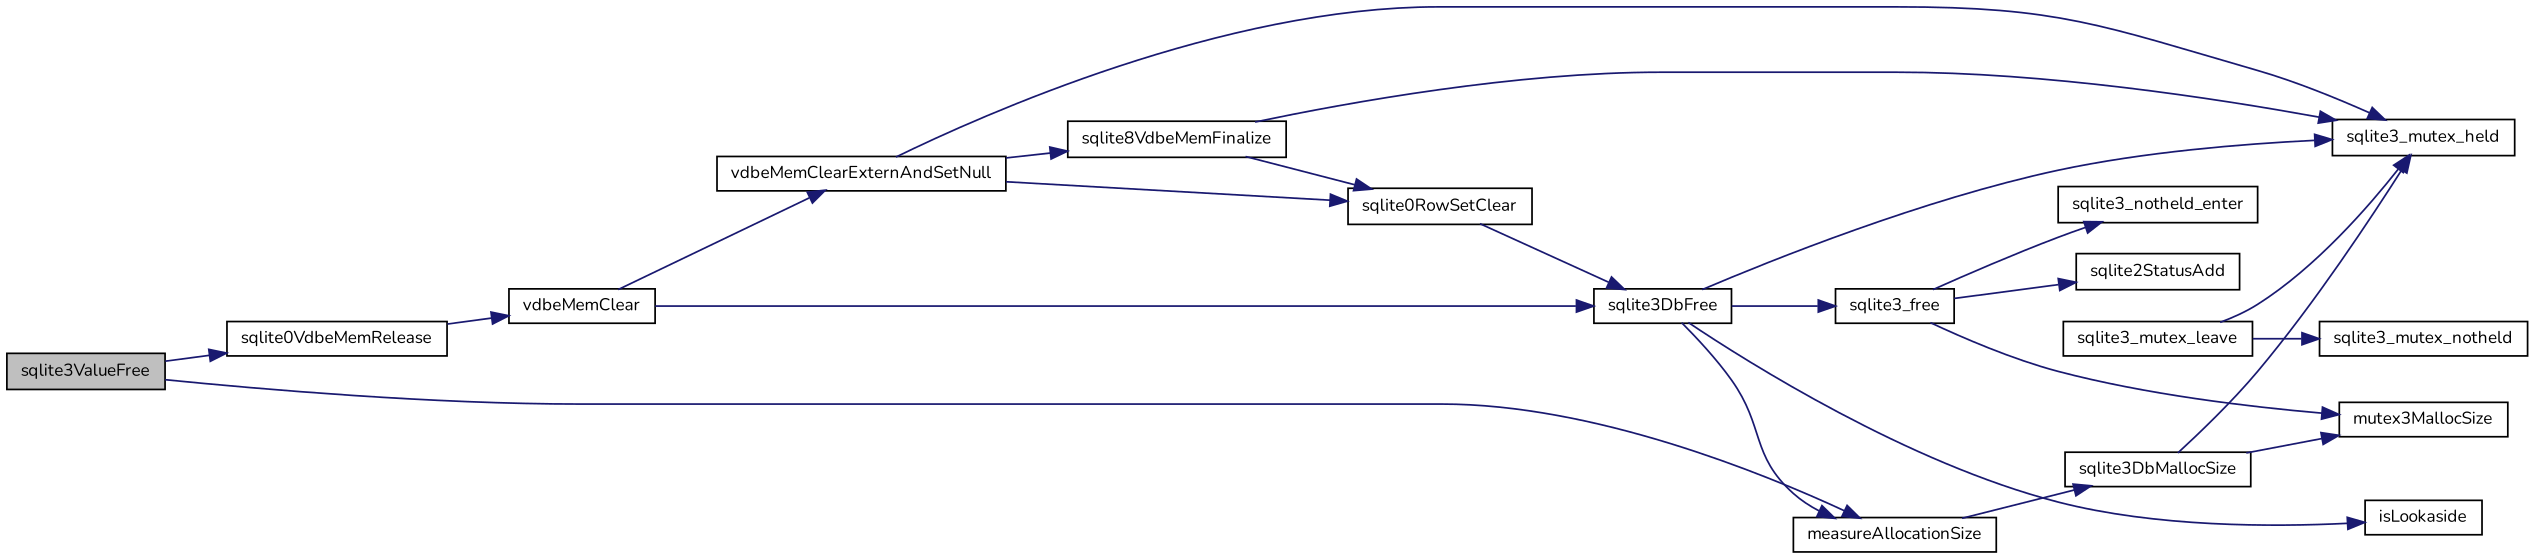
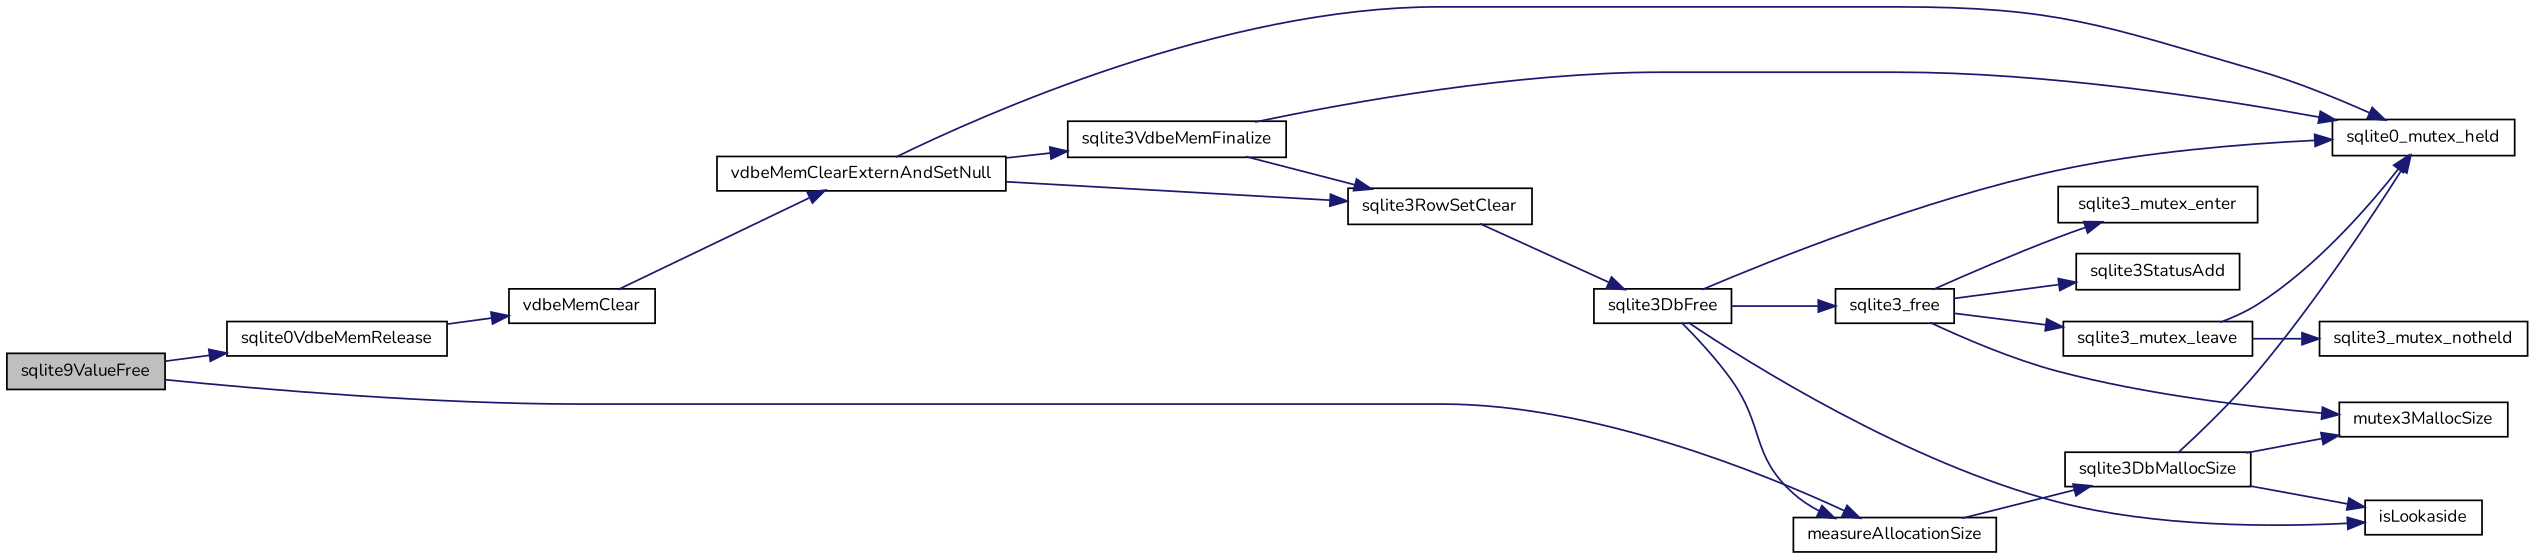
node "sqlite3_mutex_held": label "sqlite3_mutex_held" -> "sqlite0_mutex_held"
node "sqlite8VdbeMemFinalize": label "sqlite8VdbeMemFinalize" -> "sqlite3VdbeMemFinalize"
node "sqlite3_notheld_enter": label "sqlite3_notheld_enter" -> "sqlite3_mutex_enter"
node "sqlite0RowSetClear": label "sqlite0RowSetClear" -> "sqlite3RowSetClear"
node "sqlite2StatusAdd": label "sqlite2StatusAdd" -> "sqlite3StatusAdd"
edge "vdbeMemClear" -> "sqlite3DbFree": removed
edge "sqlite3_free" -> "sqlite3_mutex_leave": added
node "sqlite3ValueFree": label "sqlite3ValueFree" -> "sqlite9ValueFree"
edge "sqlite3DbMallocSize" -> "isLookaside": added
